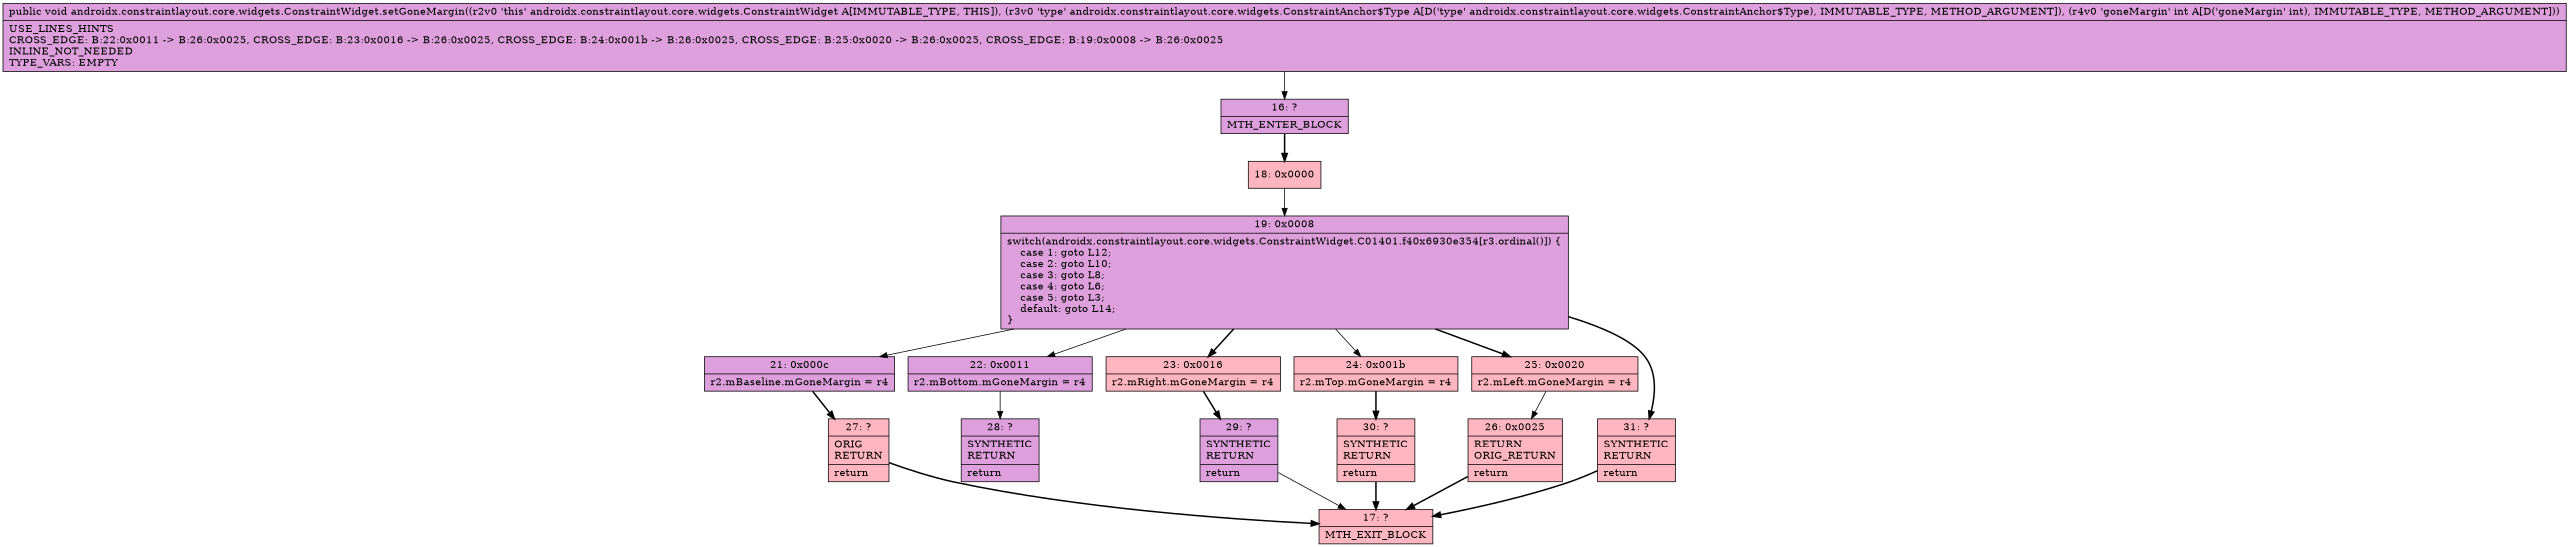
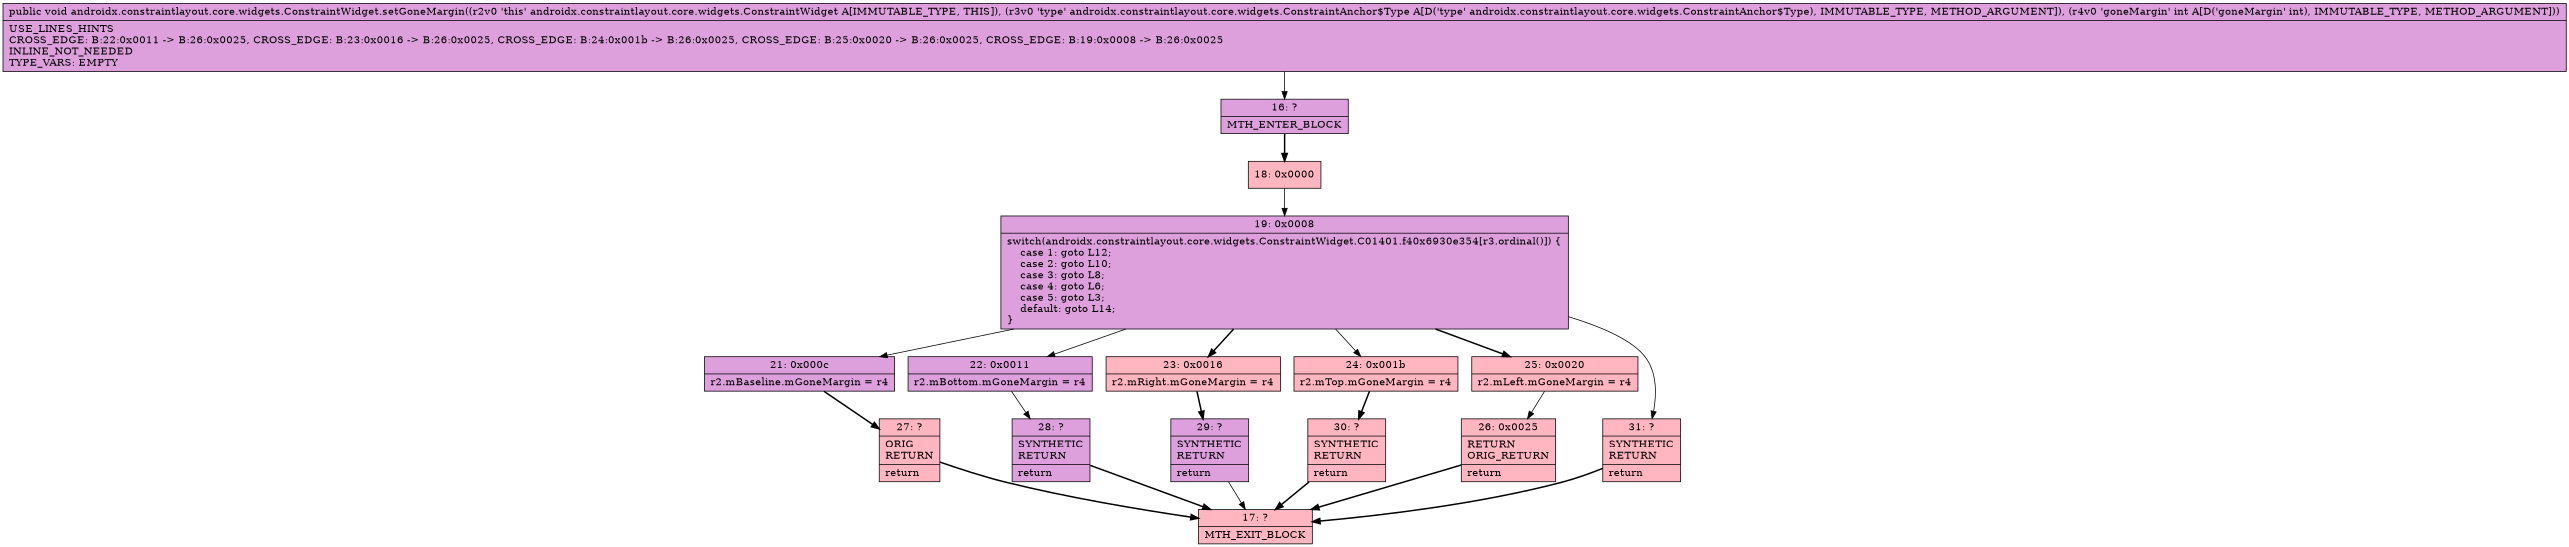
edge "19: 0x0008" -> "31: ?": style bold -> solid
edge "28: ?" -> "17: ?": added
